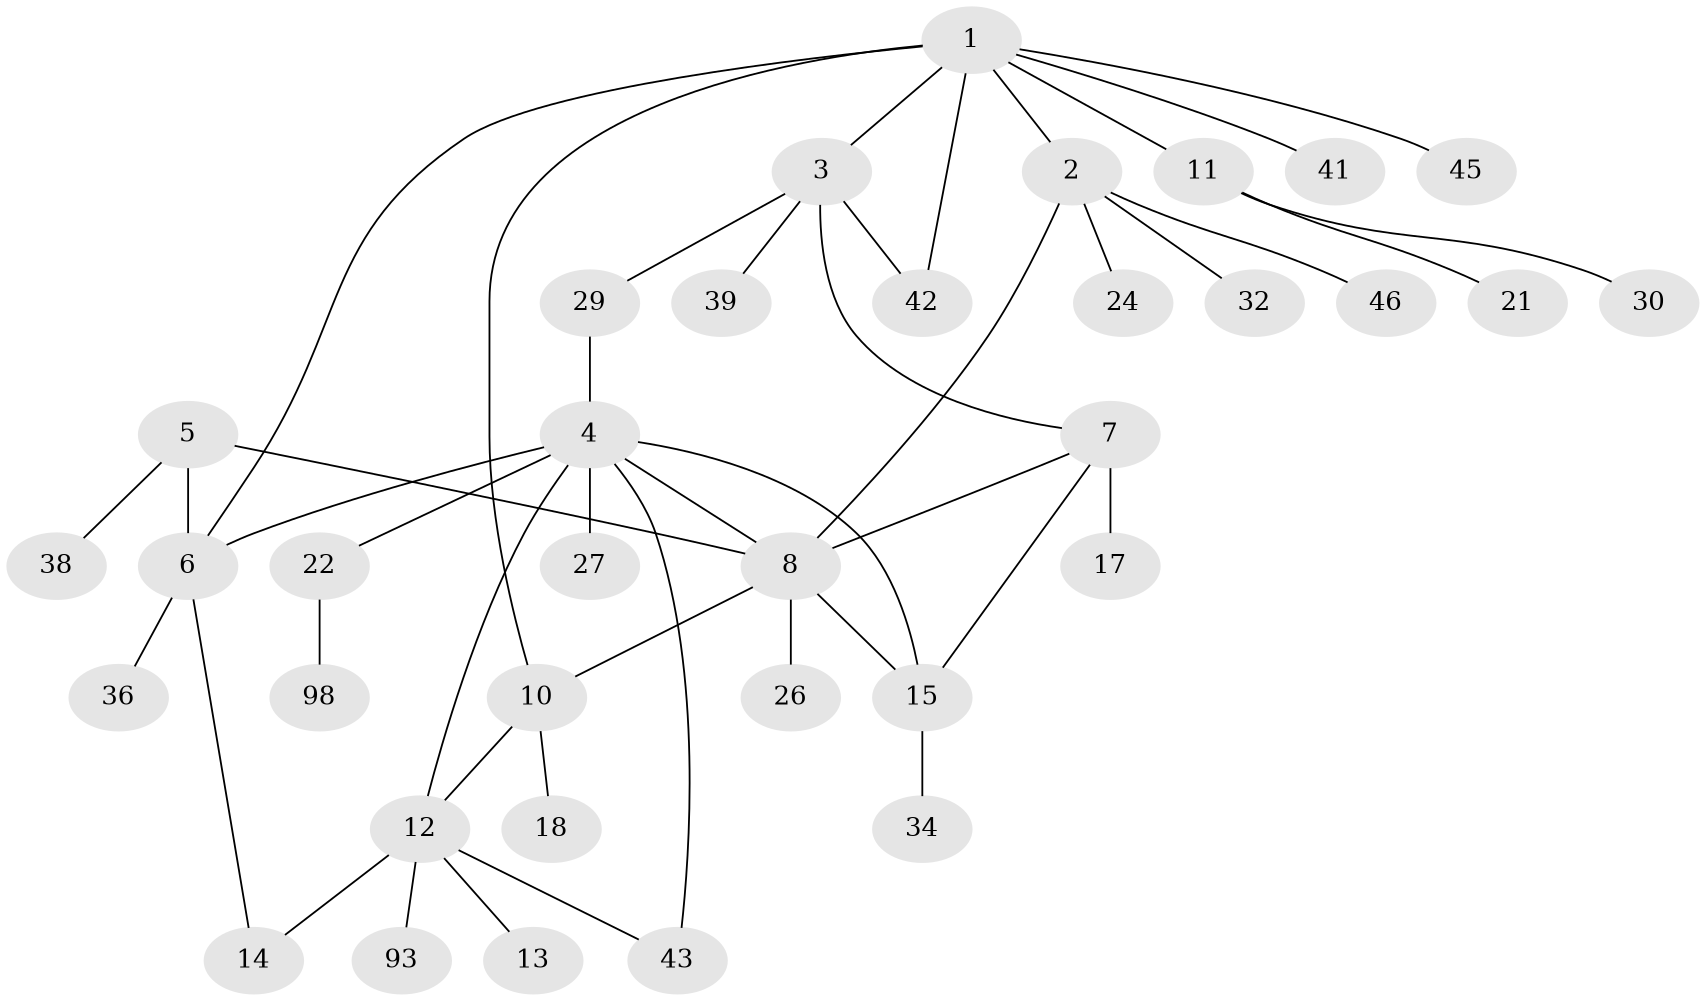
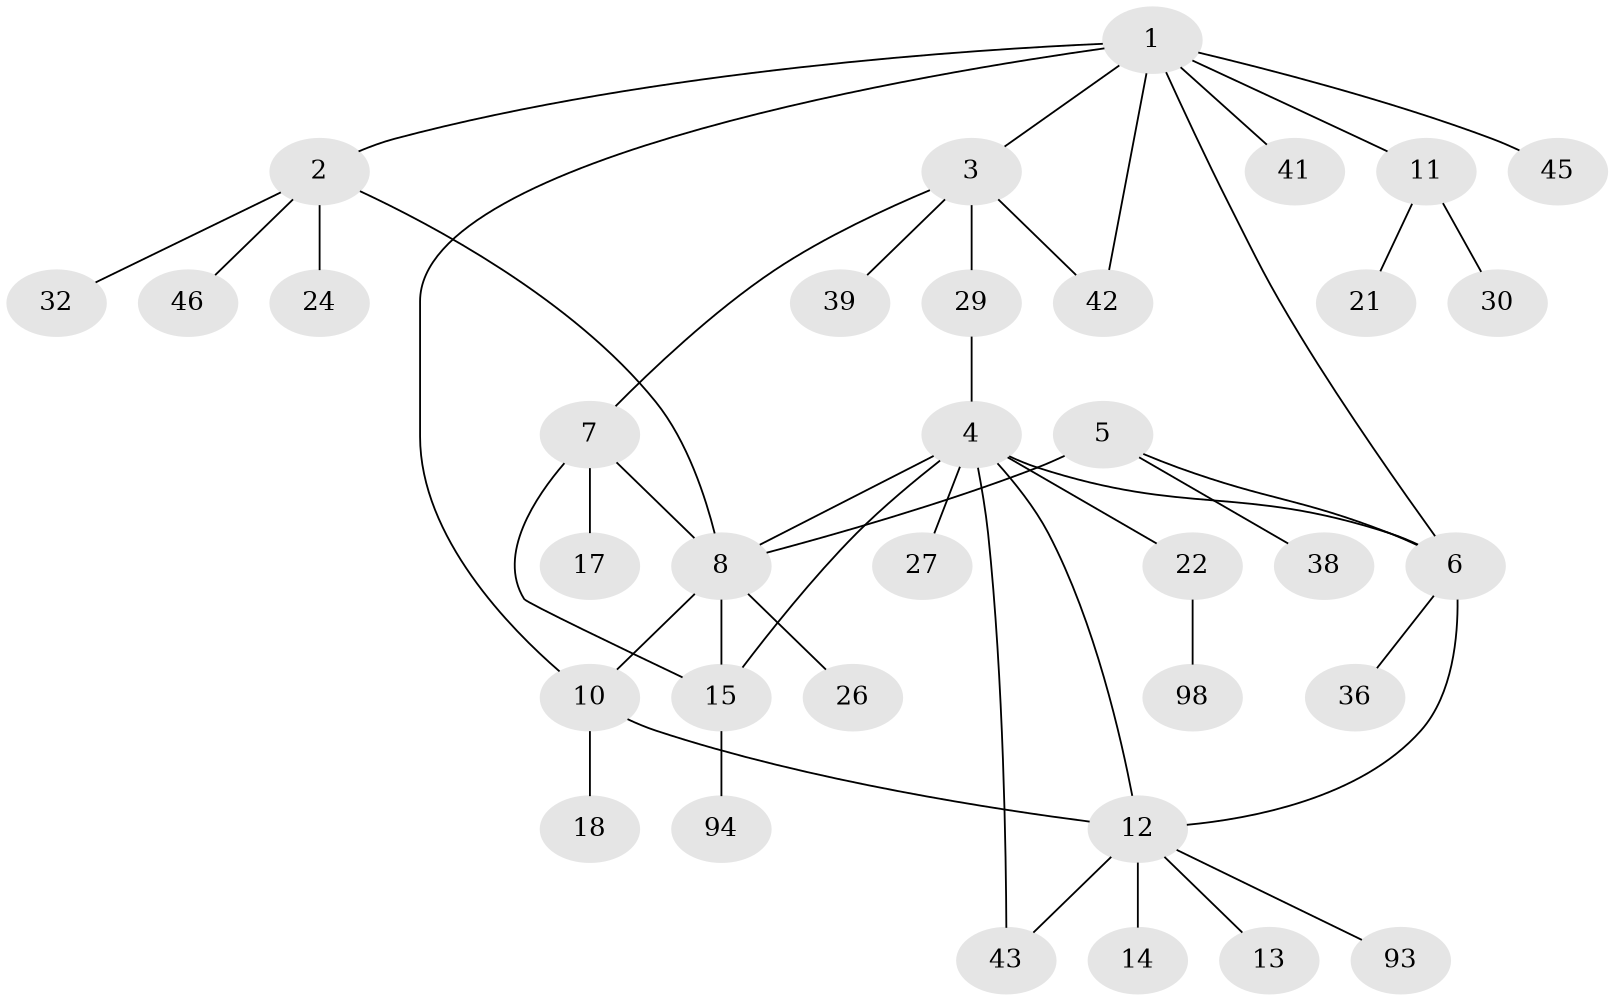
edge "6" -- "14": now "6" -- "12"
node "34": label "34" -> "94"
